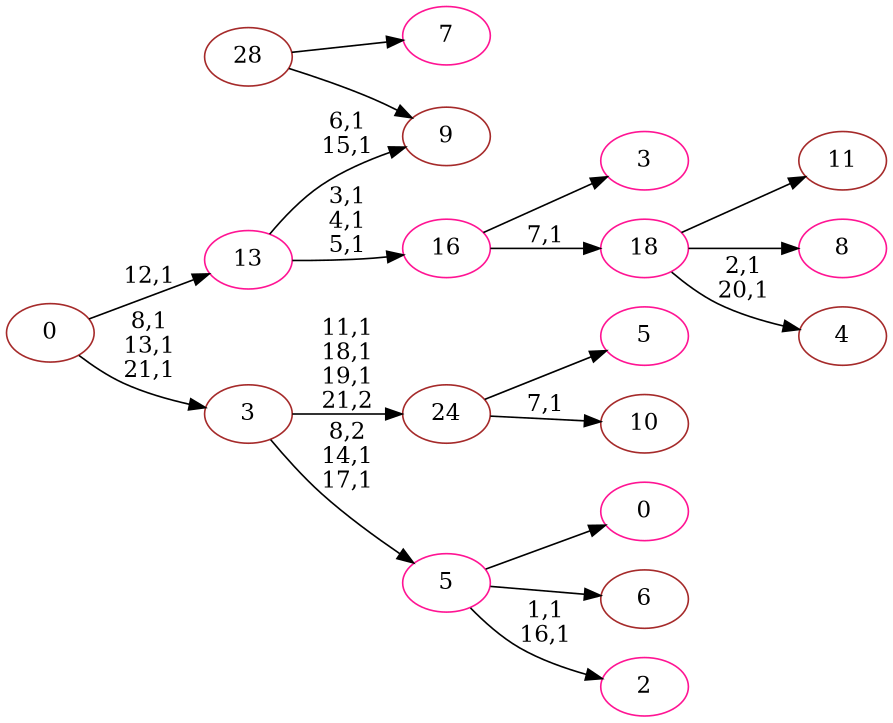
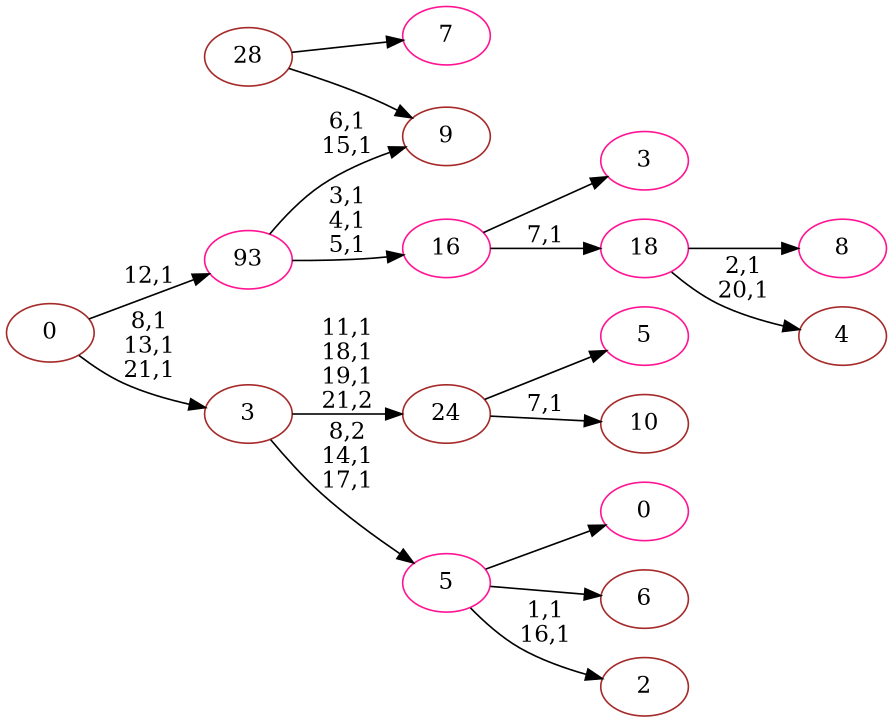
node "11": removed
node "13": label "13" -> "93"
node "2": color deeppink -> brown
